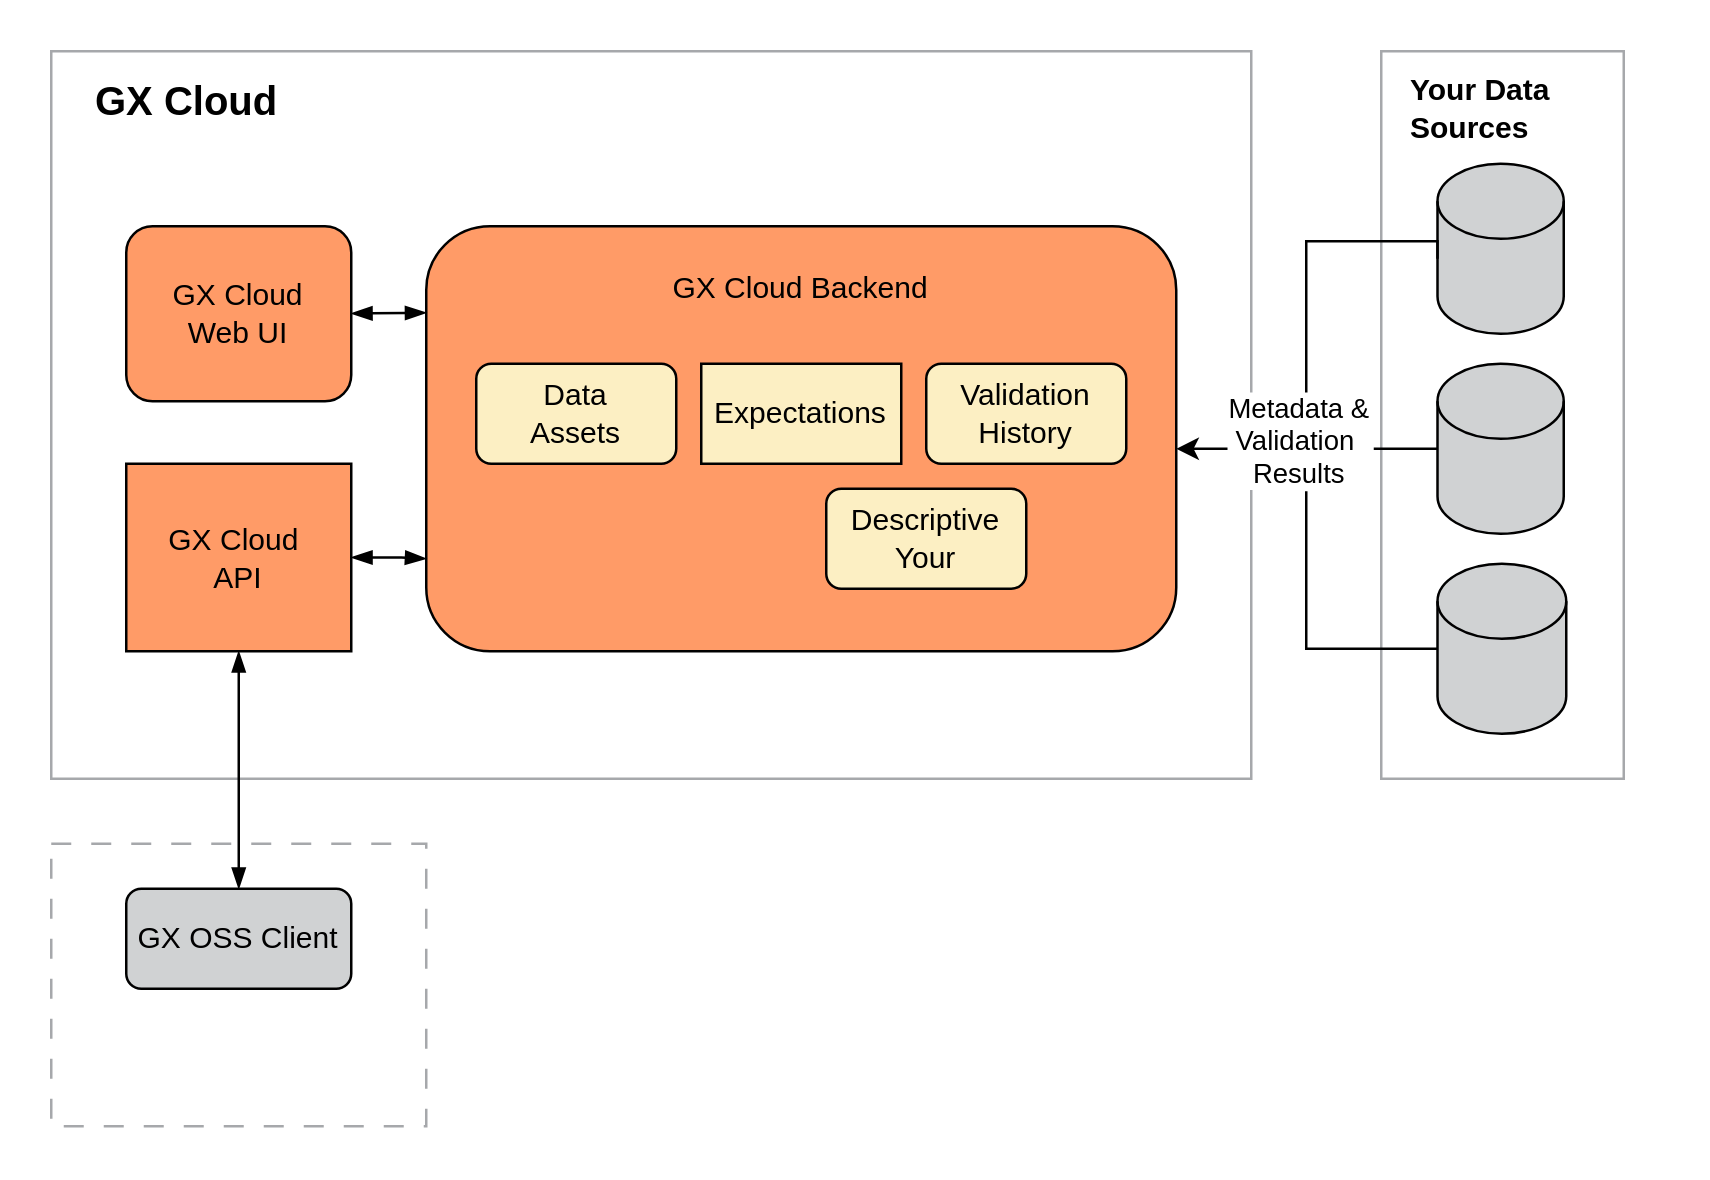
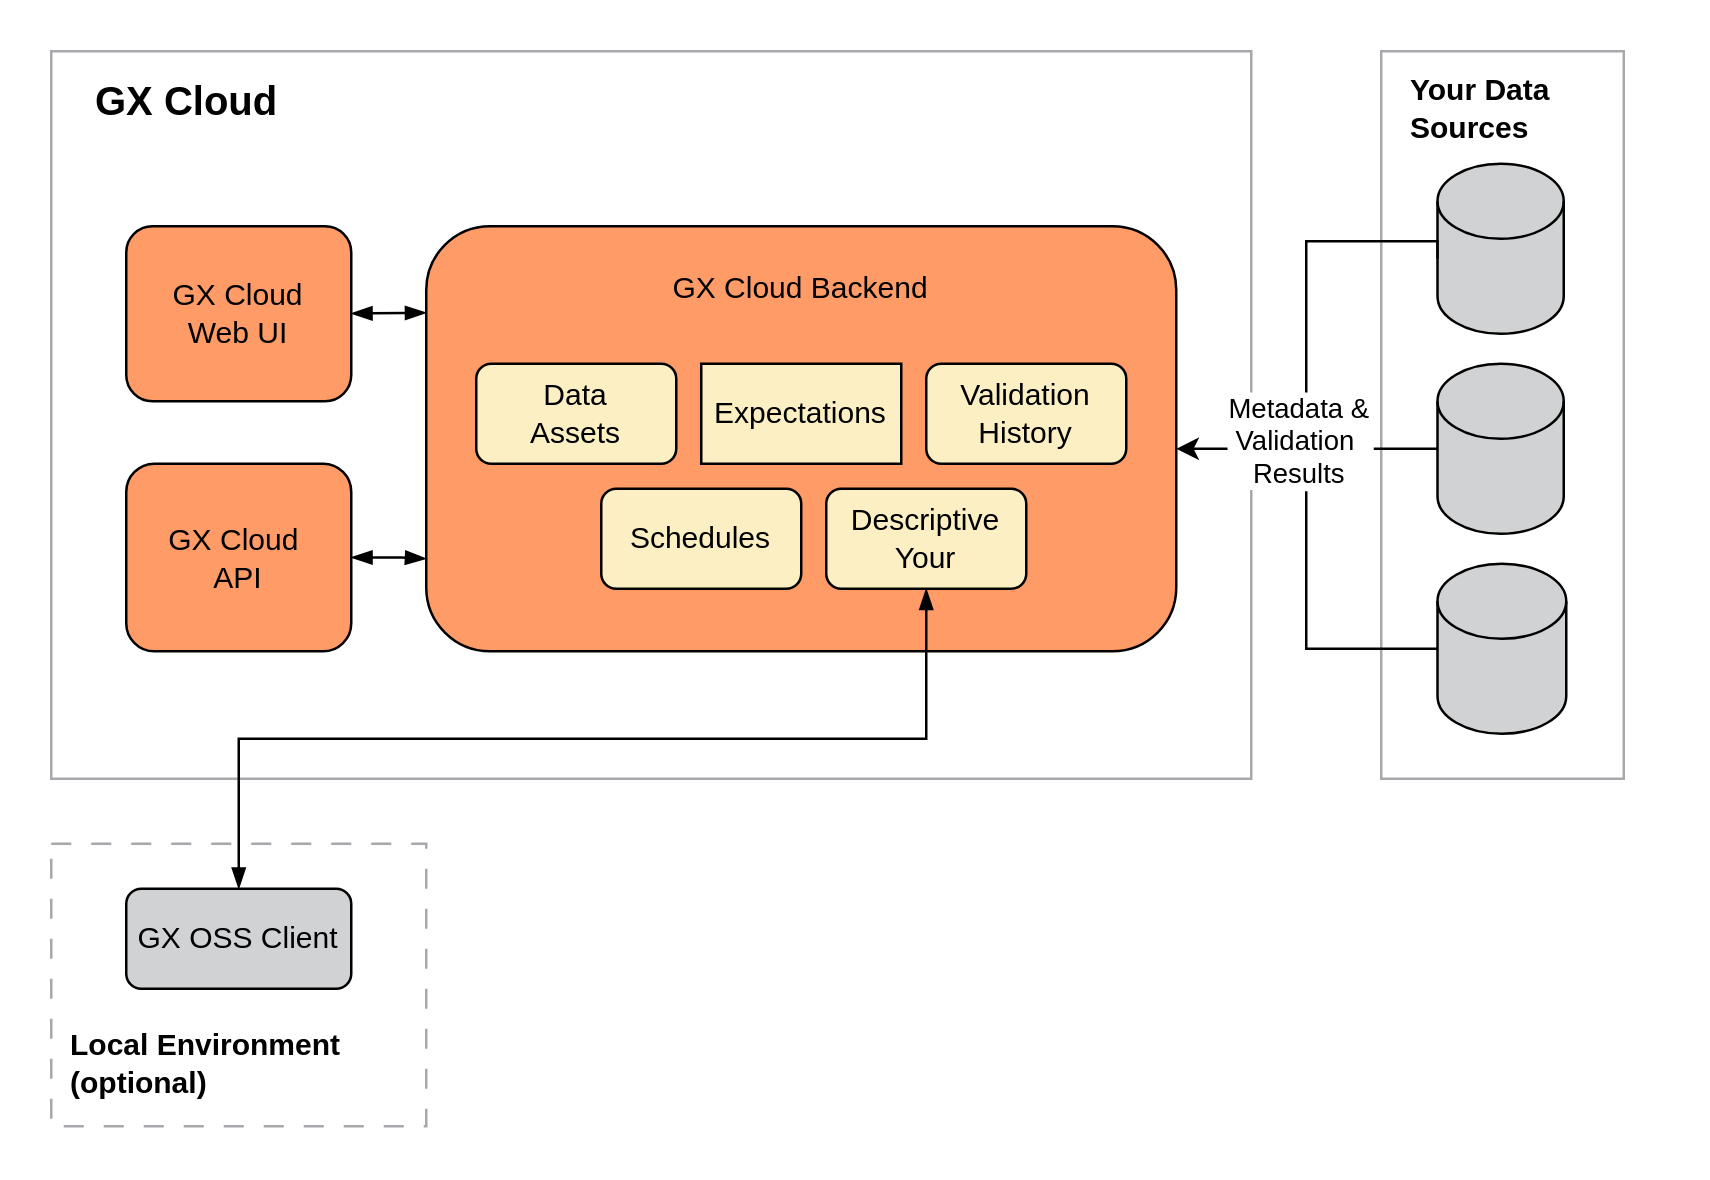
node "Schedules": added
node "GX Cloud API": shape rectangle -> rounded rectangle
edge "GX Cloud API" -- "GX OSS Client": now "Descriptive Your" -- "GX OSS Client"
node "Local Environment (optional)": added
